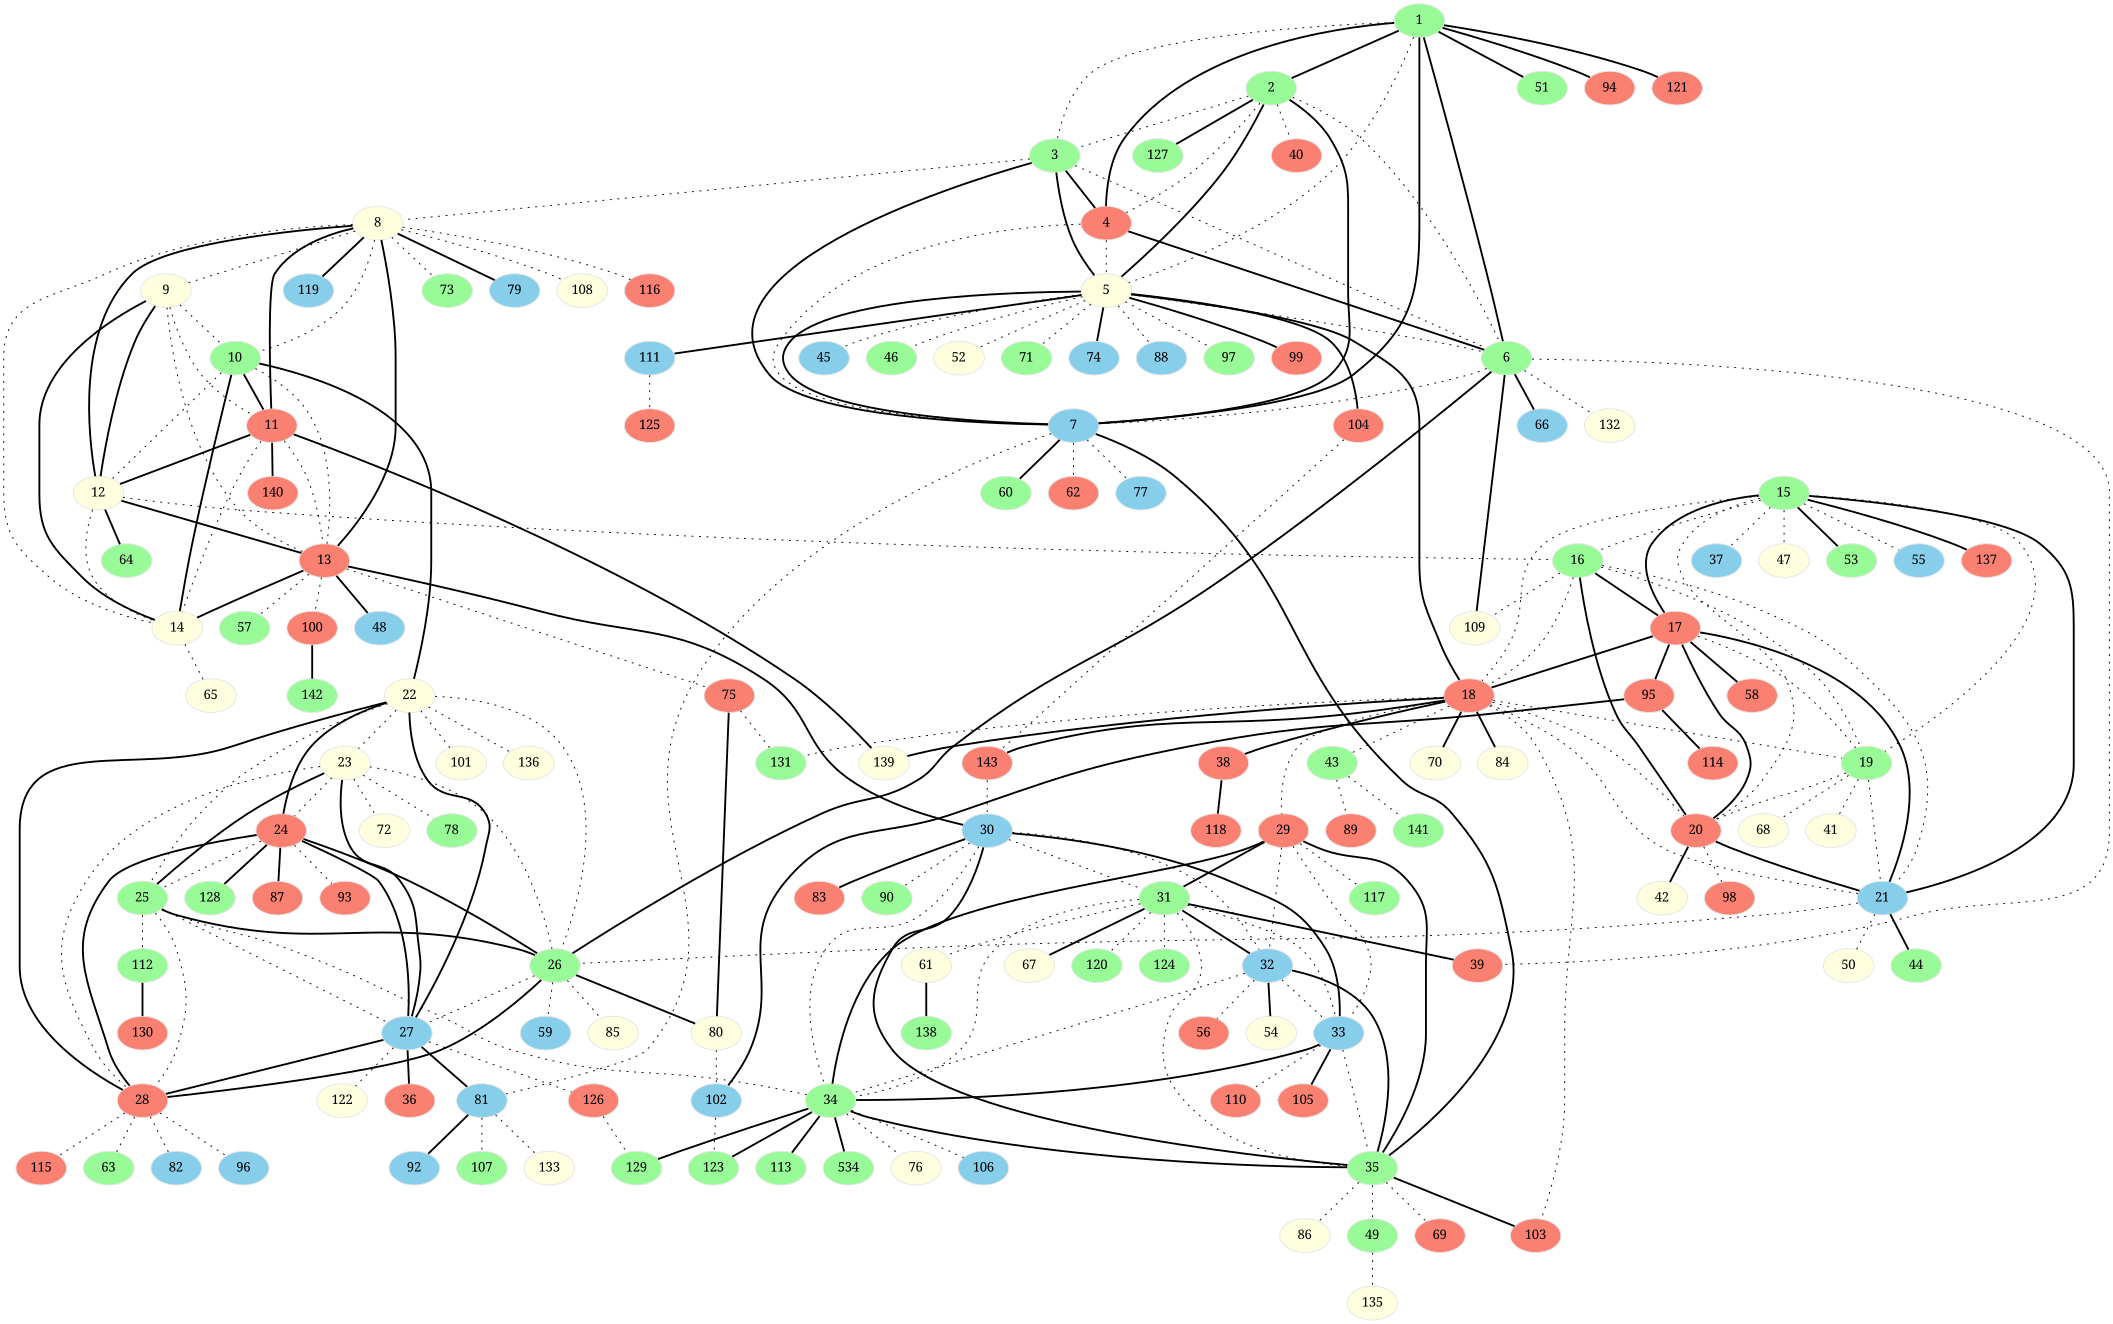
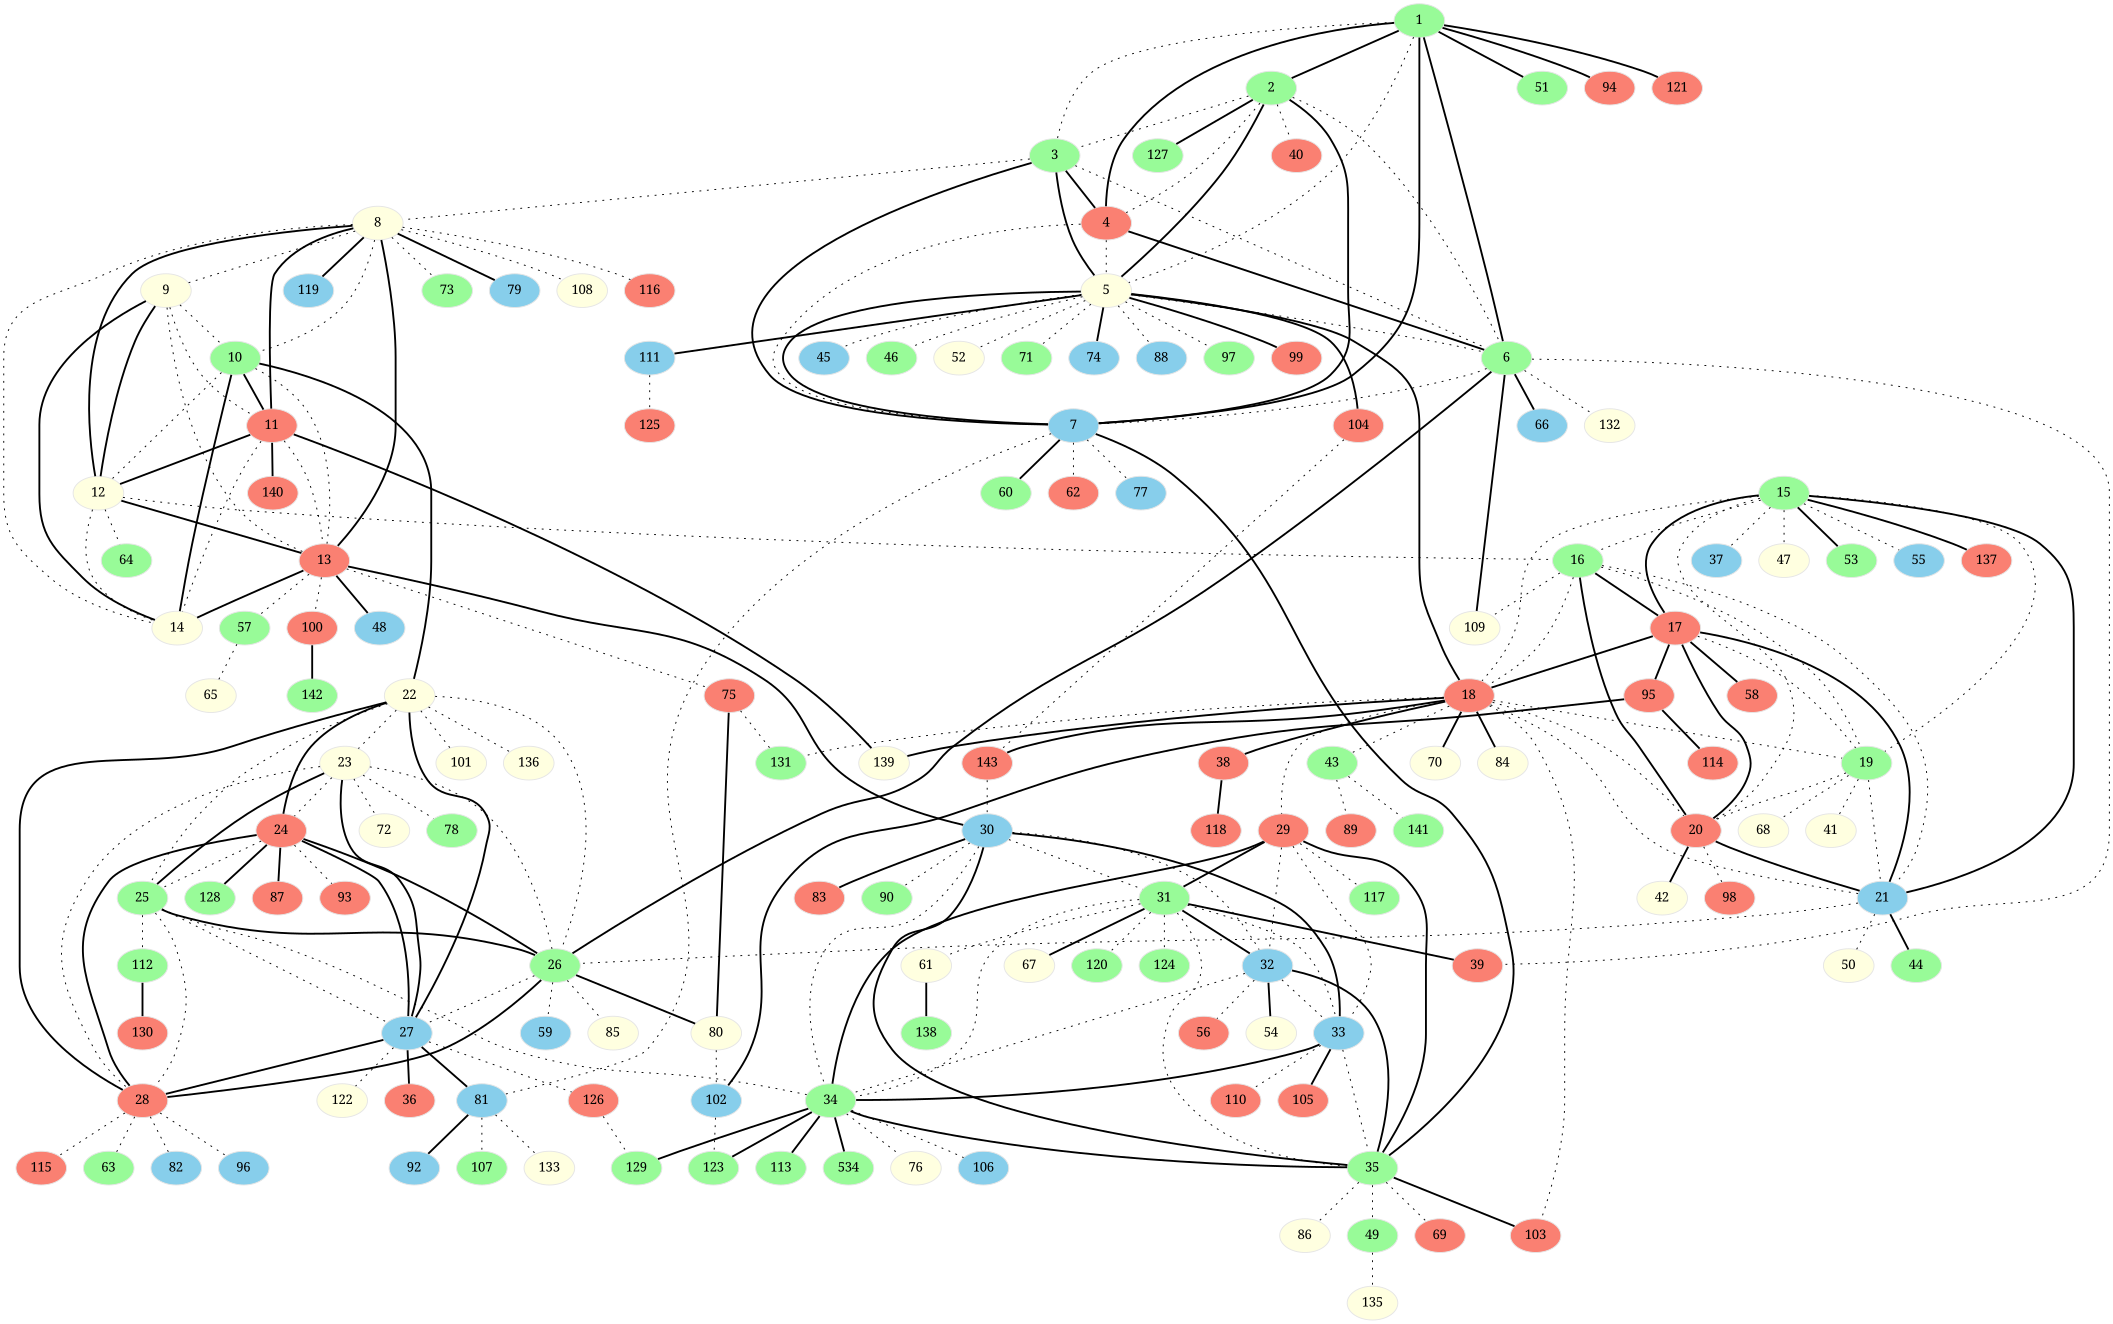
edge "12" -- "64": style bold -> dotted
edge "14" -- "65": now "57" -- "65"
